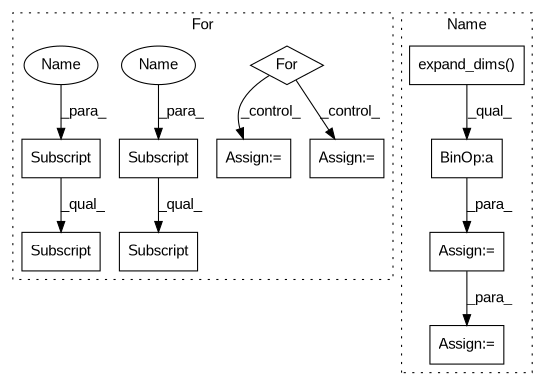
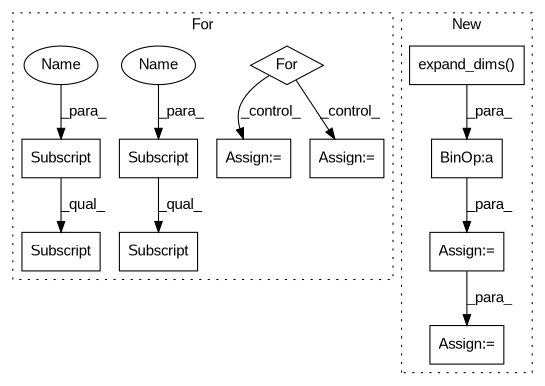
cluster "Name": label "Name" -> "New"
edge "expand_dims()" -> "BinOp:a": label "_qual_" -> "_para_"
